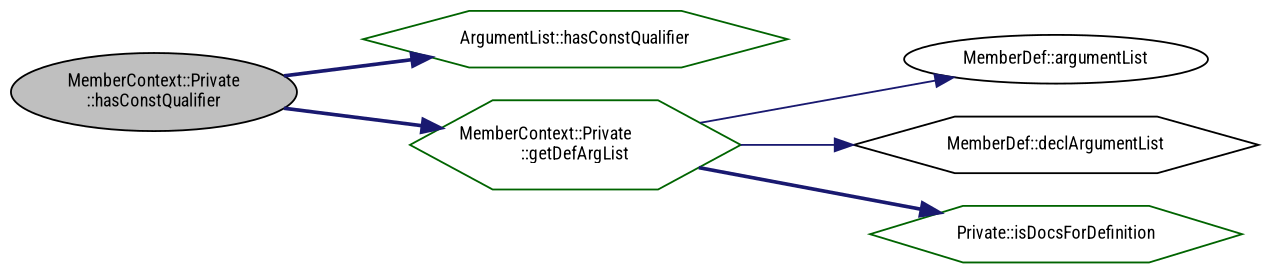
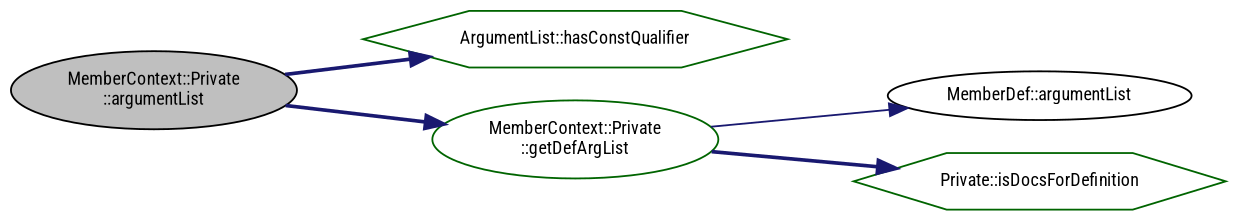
node "MemberContext::Private ::hasConstQualifier": label "MemberContext::Private ::hasConstQualifier" -> "MemberContext::Private ::argumentList"
node "MemberContext::Private ::getDefArgList": shape hexagon -> ellipse
node "MemberDef::declArgumentList": removed
